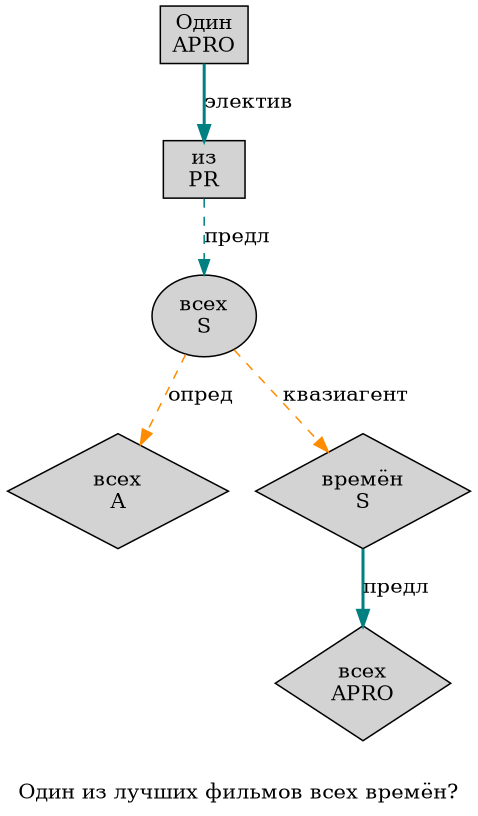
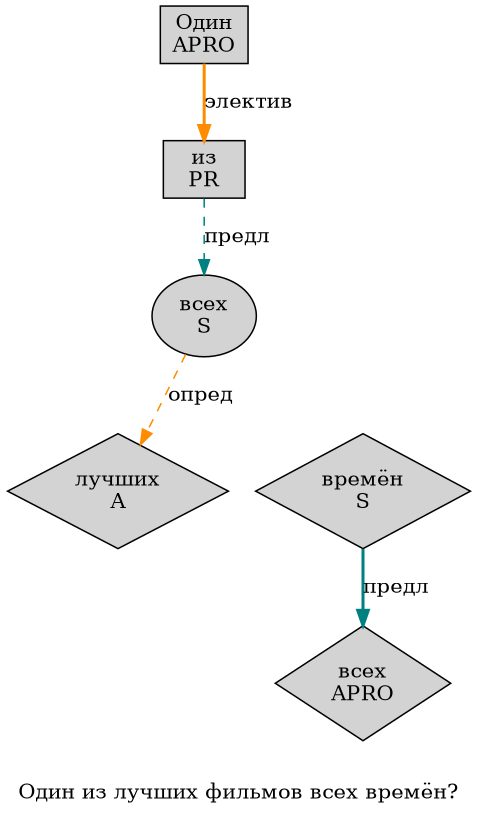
edge "Один APRO" -> "из PR": color teal -> darkorange
edge "всех S" -> "времён S": removed, label "квазиагент"
node "всех A": label "всех A" -> "лучших A"
